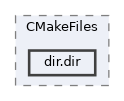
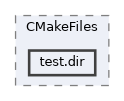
node "dir.dir": label "dir.dir" -> "test.dir"
